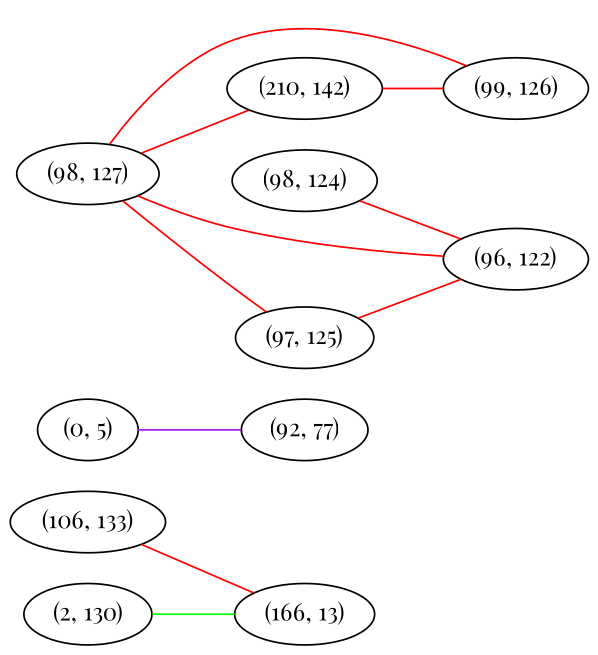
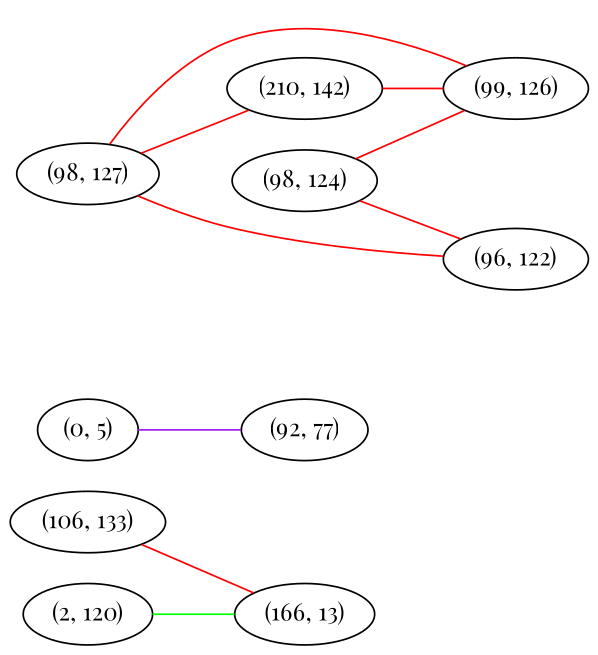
edge "(99, 126)" -- "(98, 124)": added
node "(97, 125)": removed
node "(2, 130)": label "(2, 130)" -> "(2, 120)"
